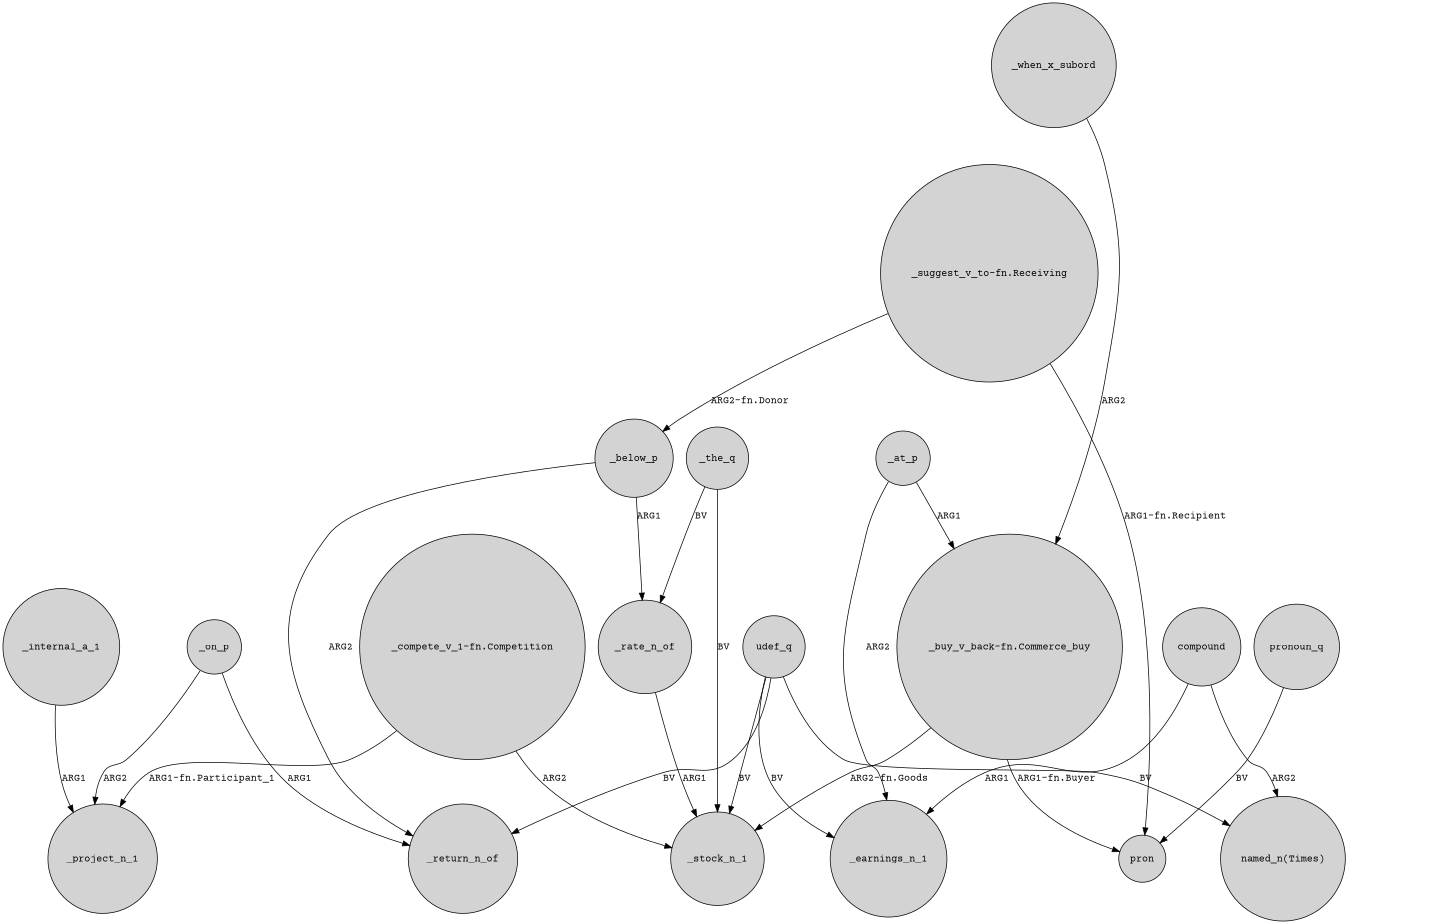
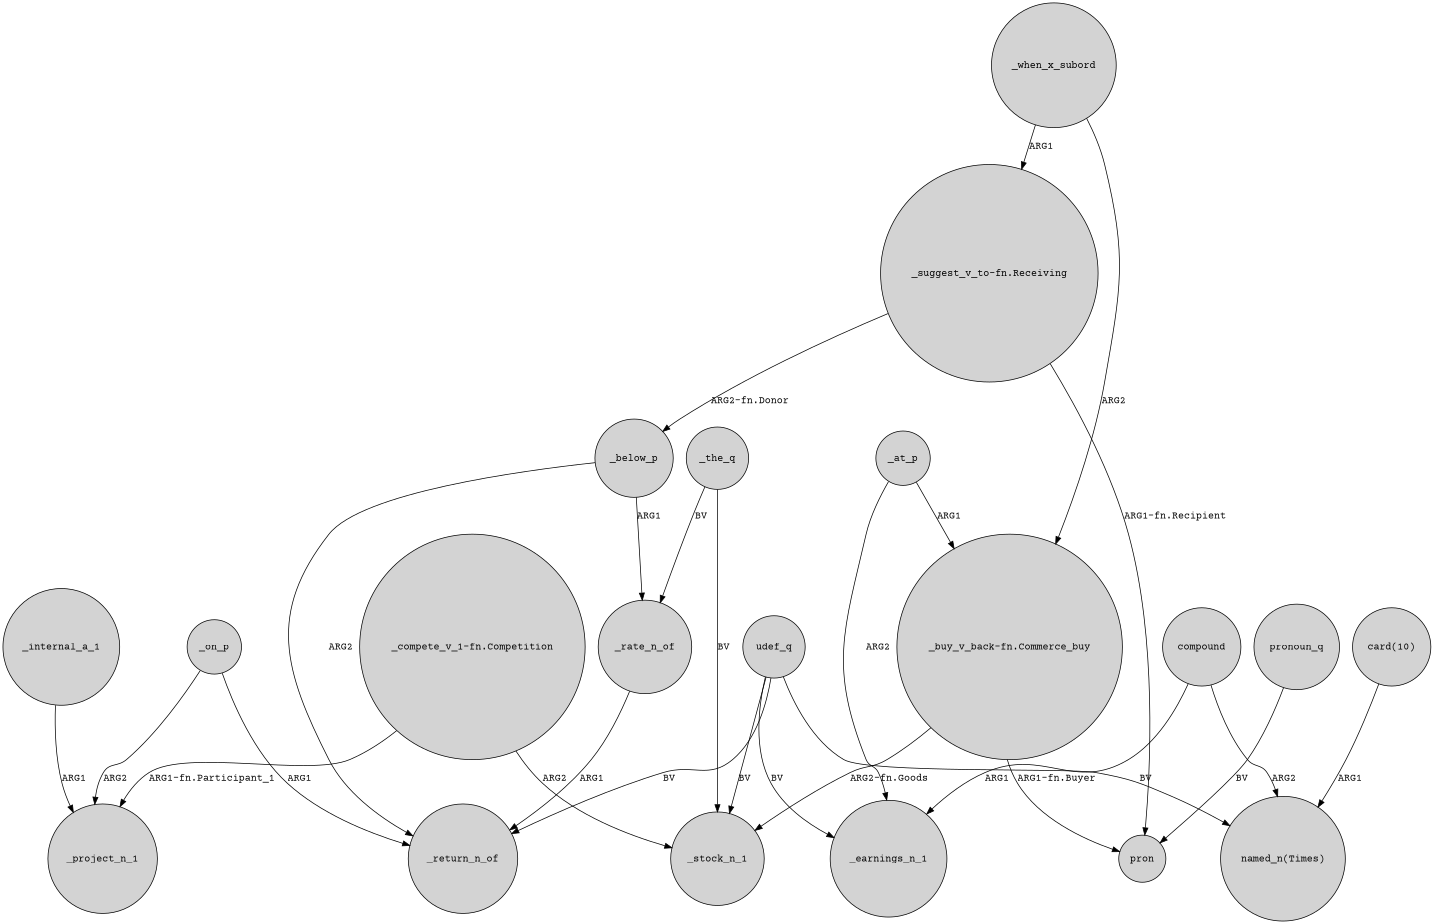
edge "_when_x_subord" -> "_suggest_v_to-fn.Receiving": added, label "ARG1"
node "card(10)": added
edge "_rate_n_of" -> "_stock_n_1": now "_rate_n_of" -> "_return_n_of"
